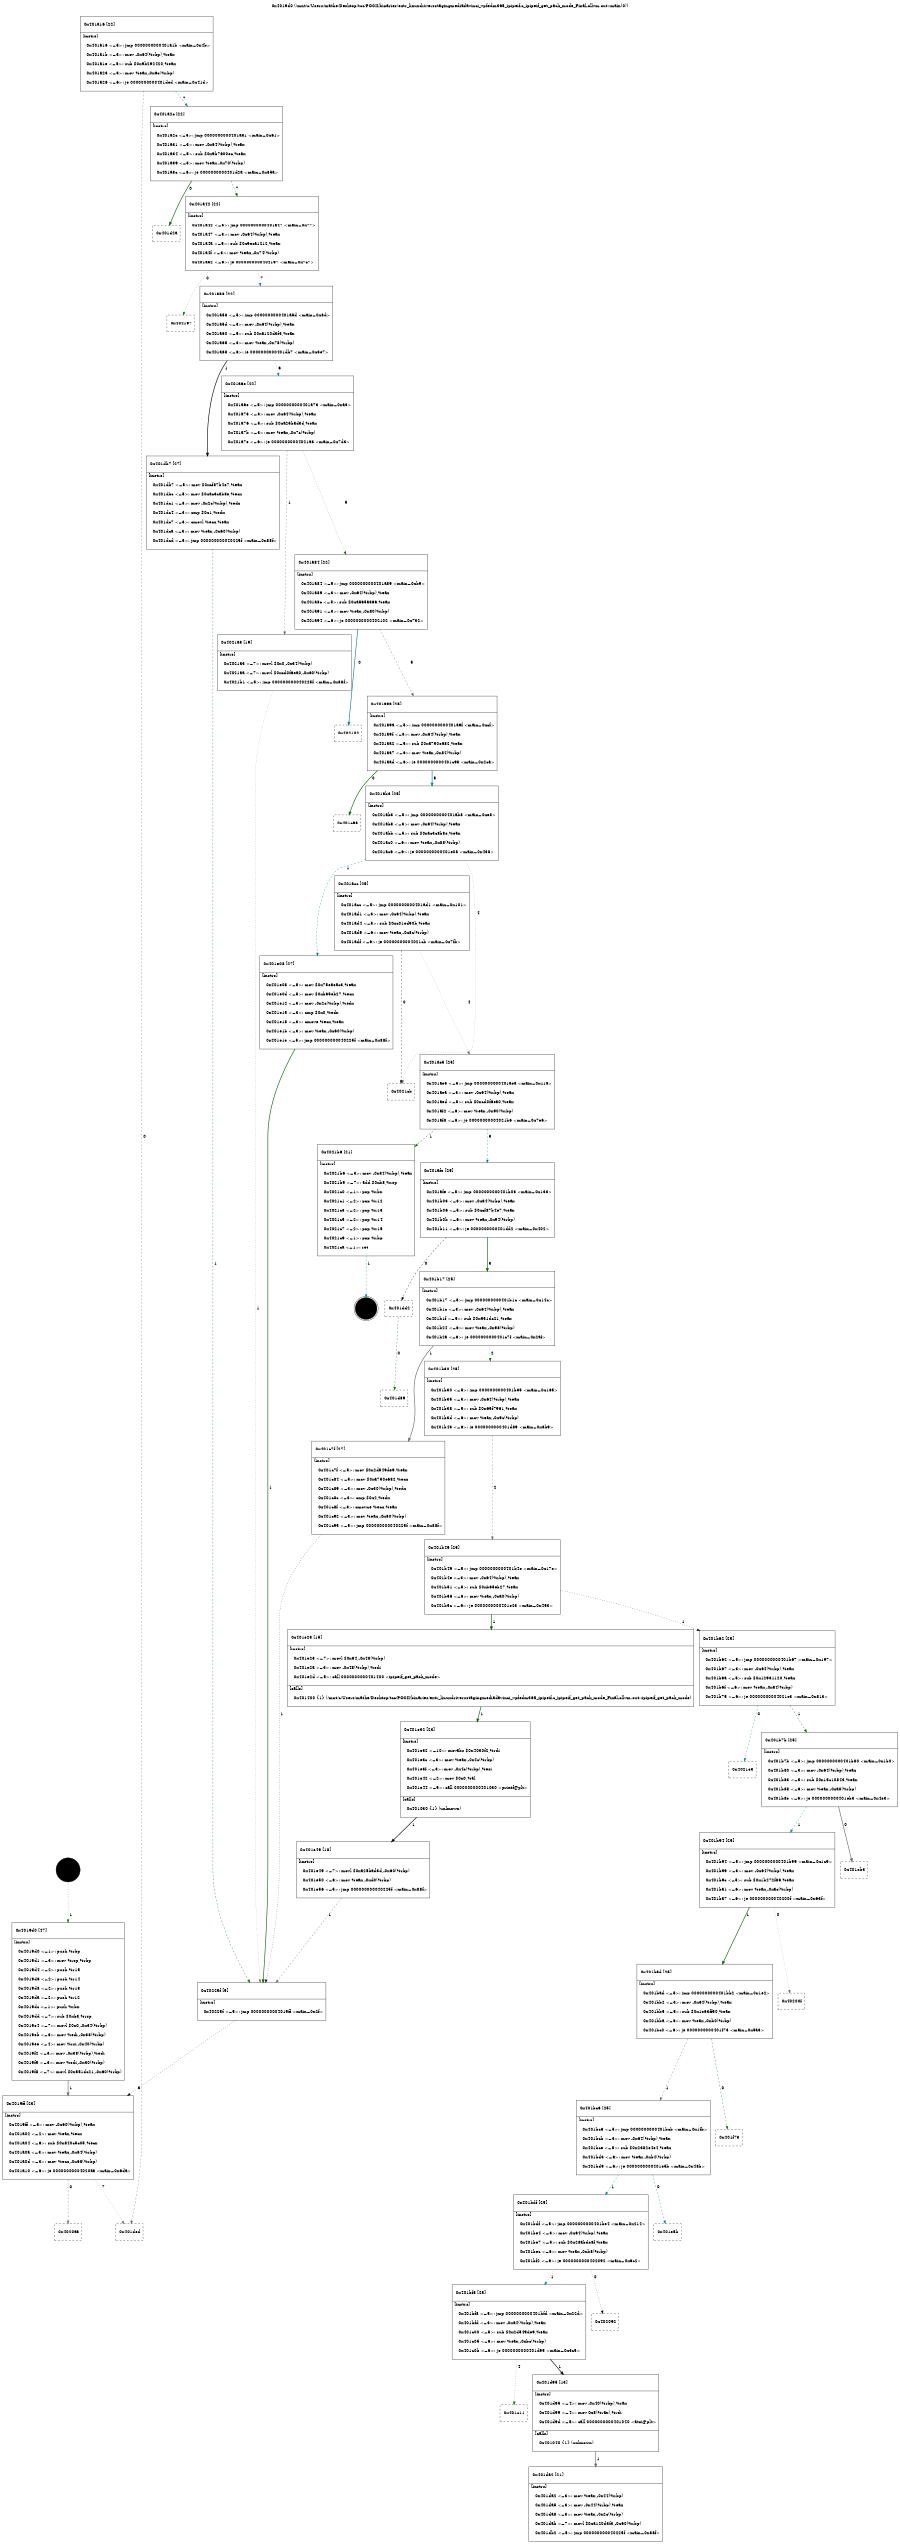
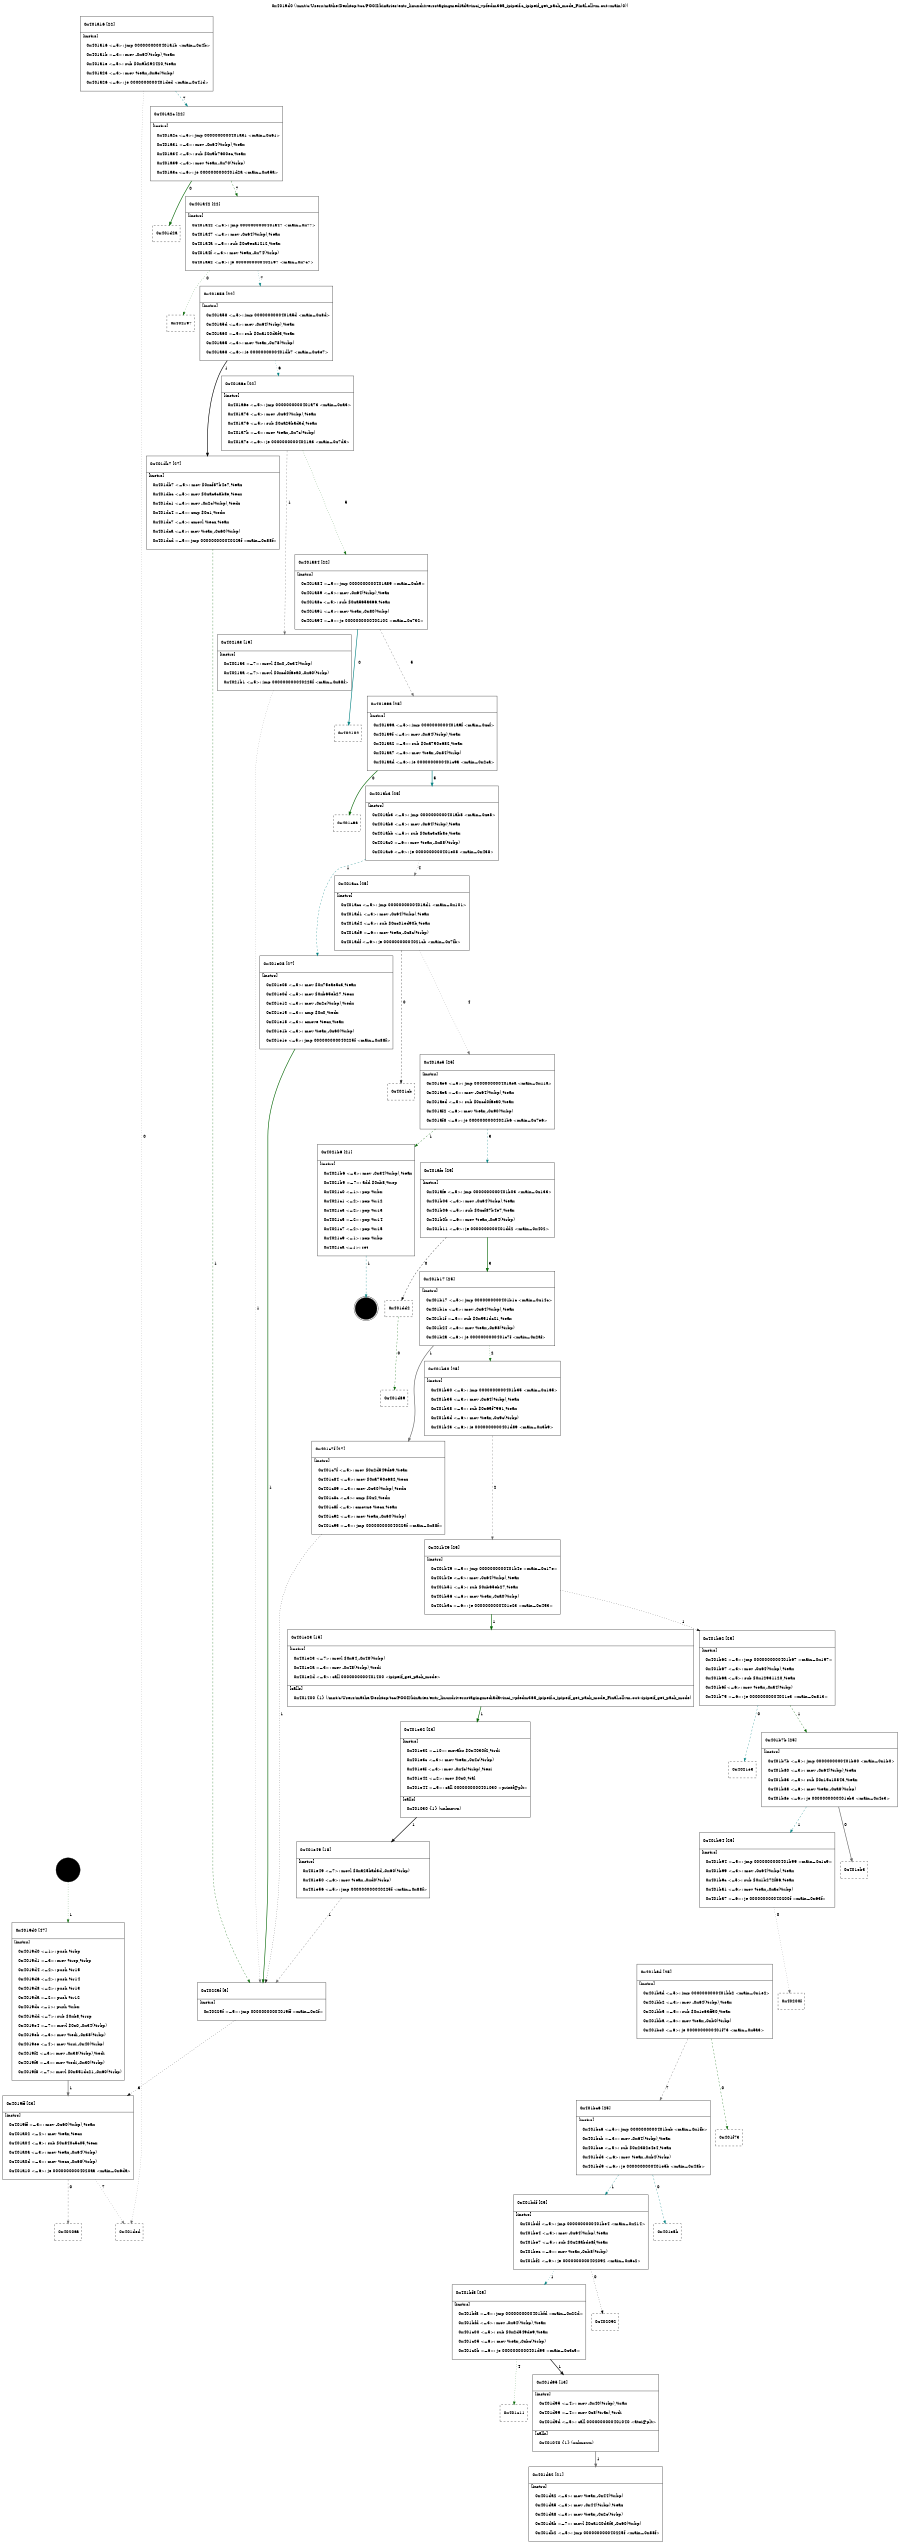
edge "0x401ab3 [25]" -> "0x4021cb": now "0x401ab3 [25]" -> "0x401acc [25]"
edge "0x401a16 [22]" -> "0x401ded": style dashed -> dotted
edge "0x401b94 [25]" -> "0x401bad [25]": removed, label "1"
edge "0x401bad [25]" -> "0x401bc6 [25]": label " 1" -> " 7"
